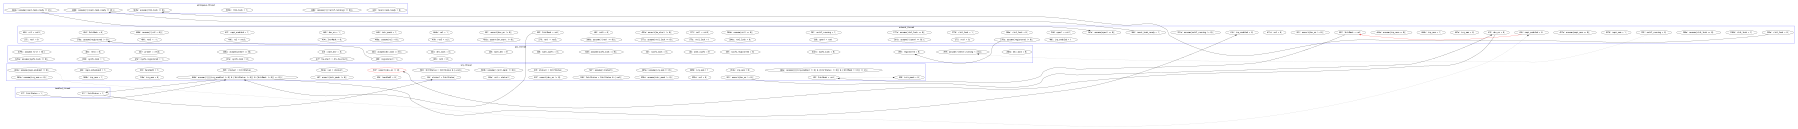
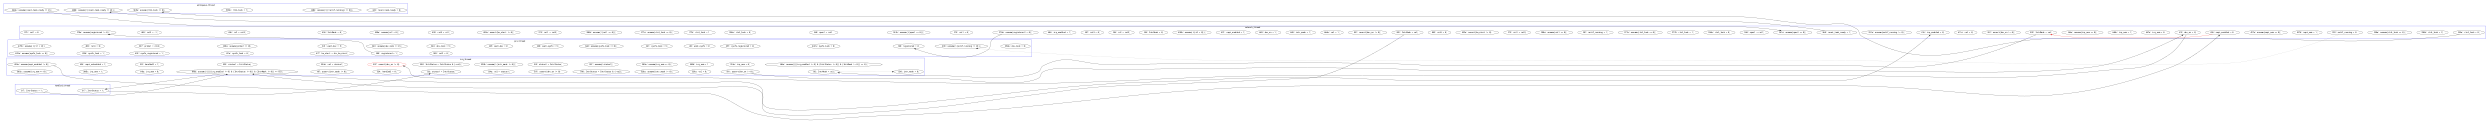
node "407: ret3 = 0;": added
edge "433a: assume(napi_enabled != 0);" -> "426: napi_enabled = 0;": style dotted -> solid
